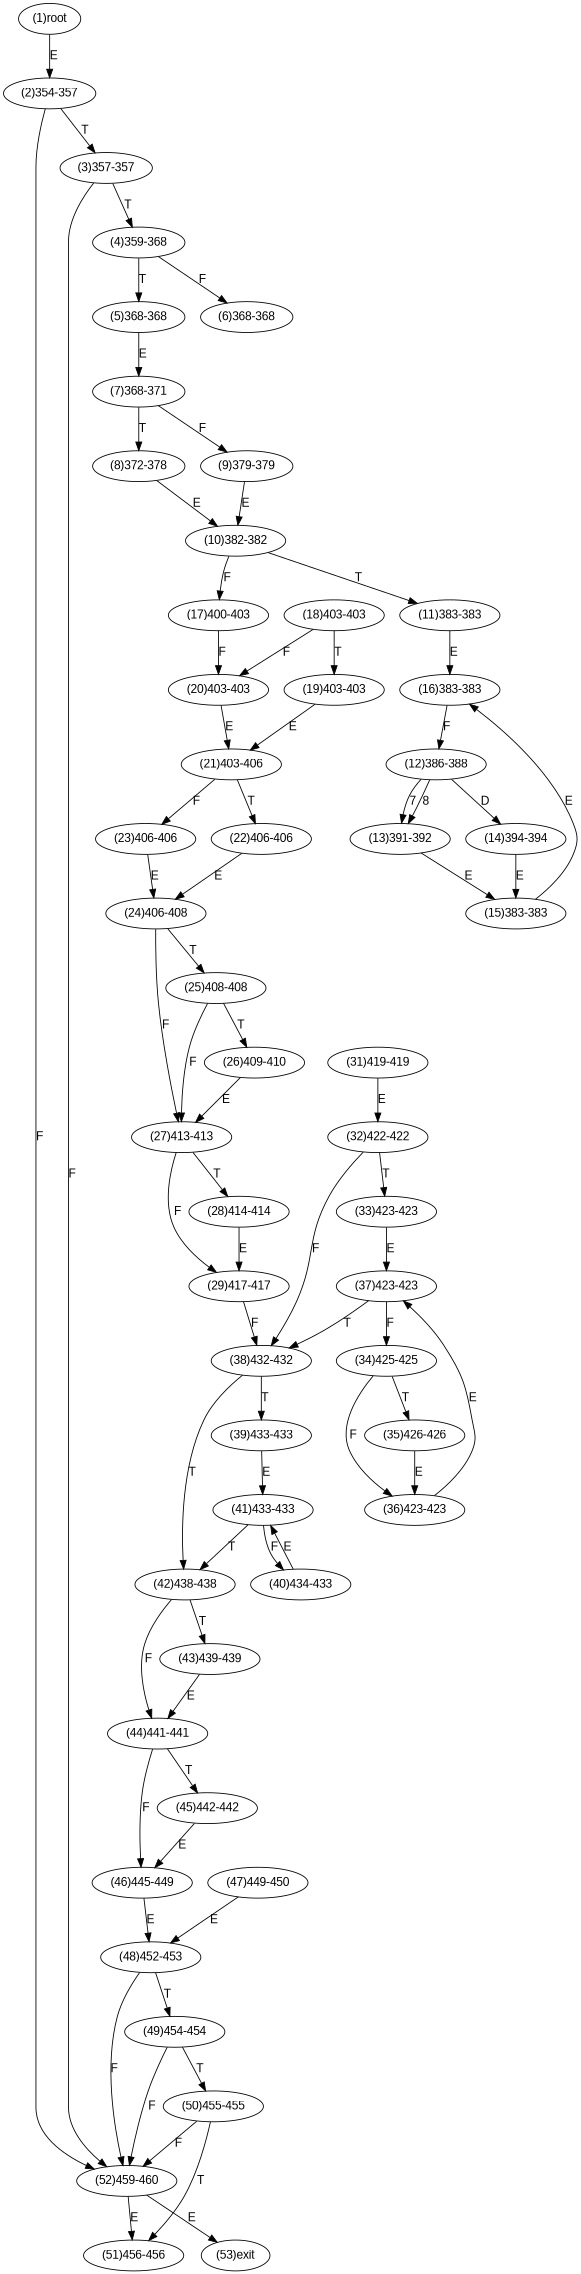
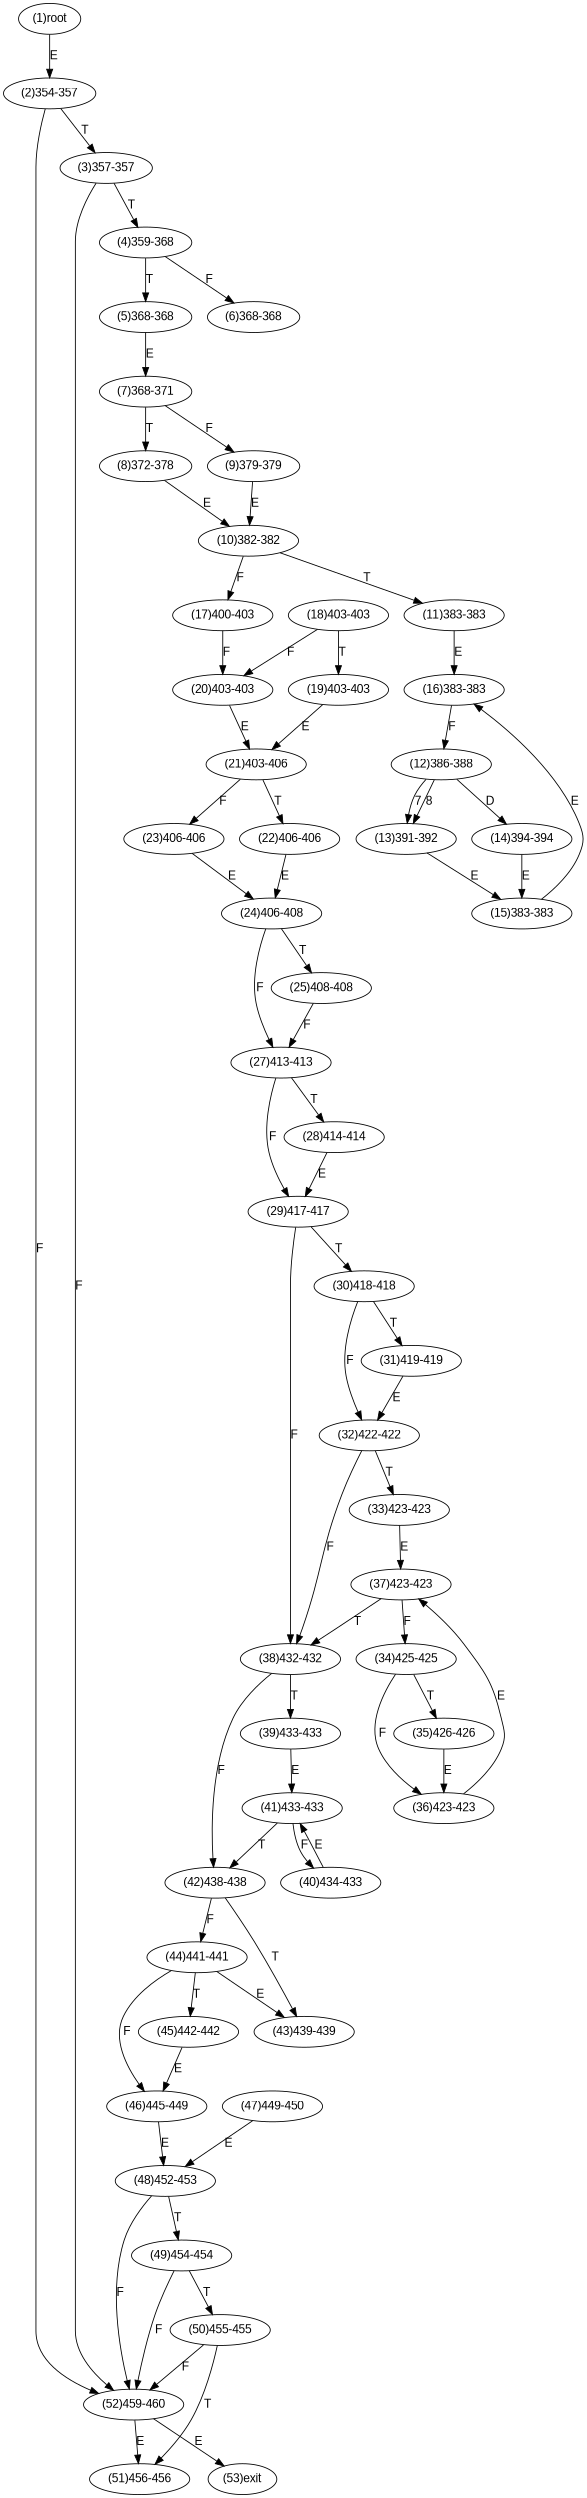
node "(26)409-410": removed
node "(30)418-418": added
edge "(38)432-432" -> "(42)438-438": label "T" -> "F"
edge "(43)439-439" -> "(44)441-441": reversed
